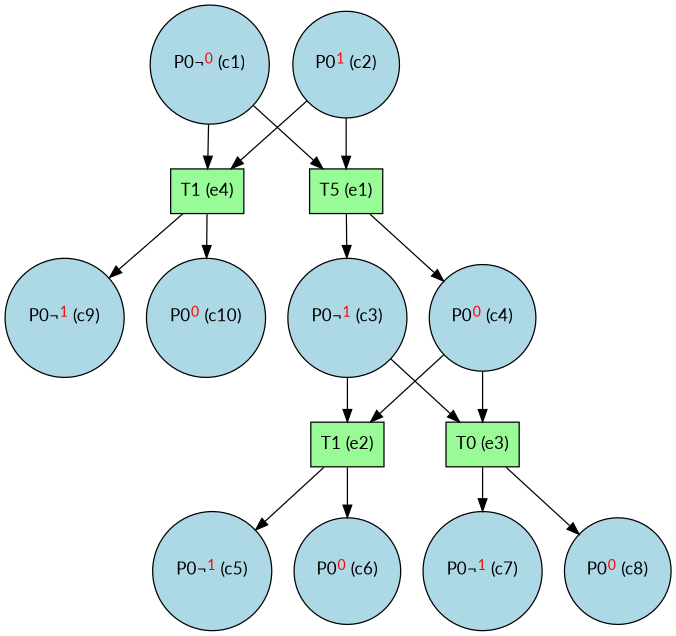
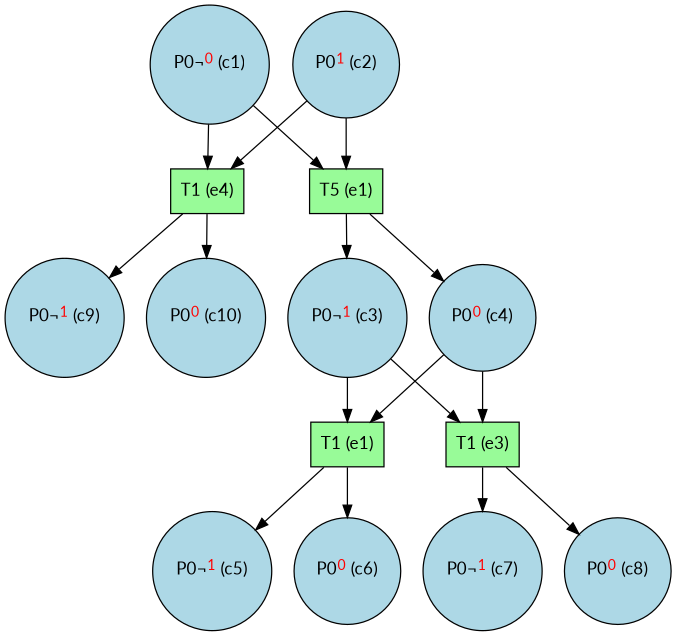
node "T1 (e2)": label "T1 (e2)" -> "T1 (e1)"
node "T0 (e3)": label "T0 (e3)" -> "T1 (e3)"
